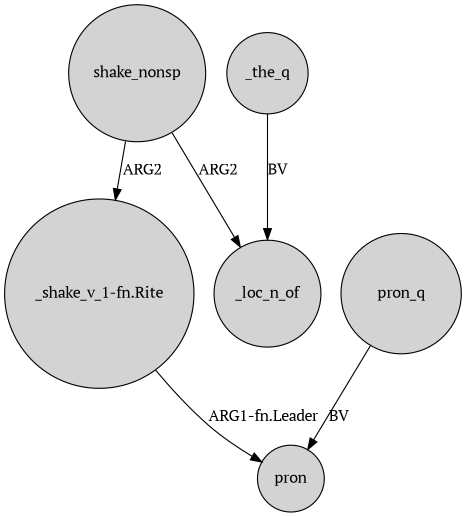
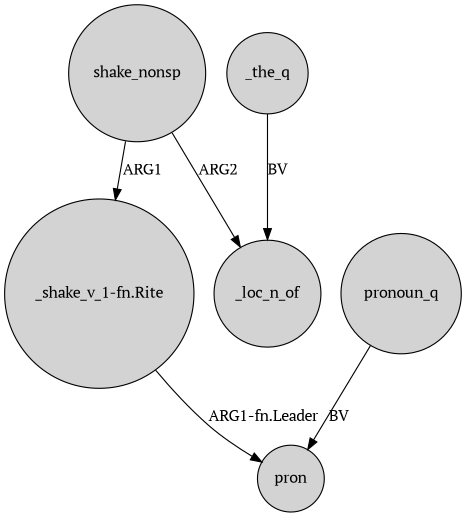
edge "shake_nonsp" -> "_shake_v_1-fn.Rite": label "ARG2" -> "ARG1"
node "pron_q": label "pron_q" -> "pronoun_q"
